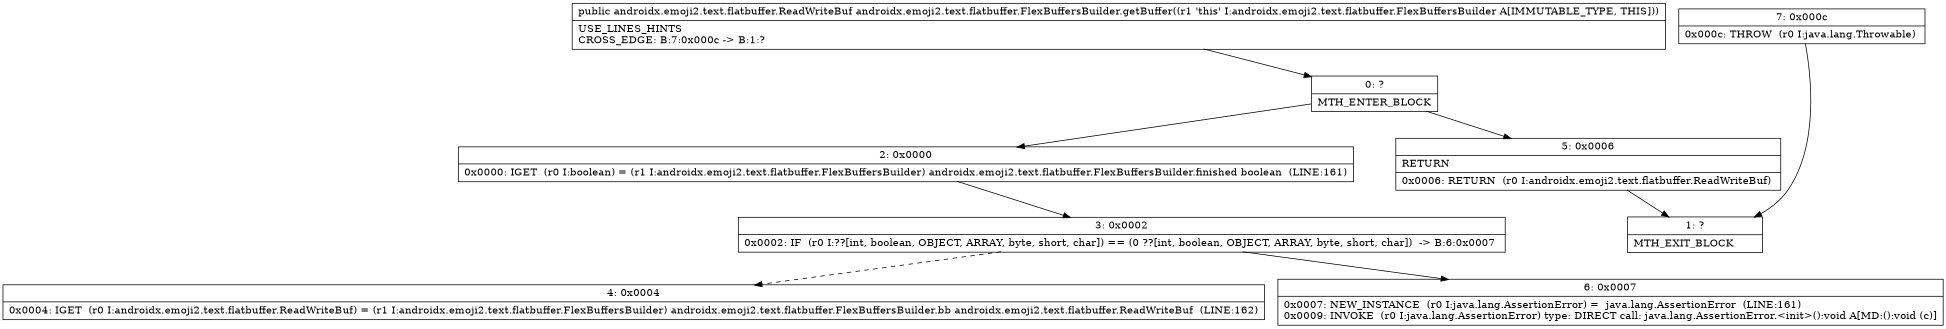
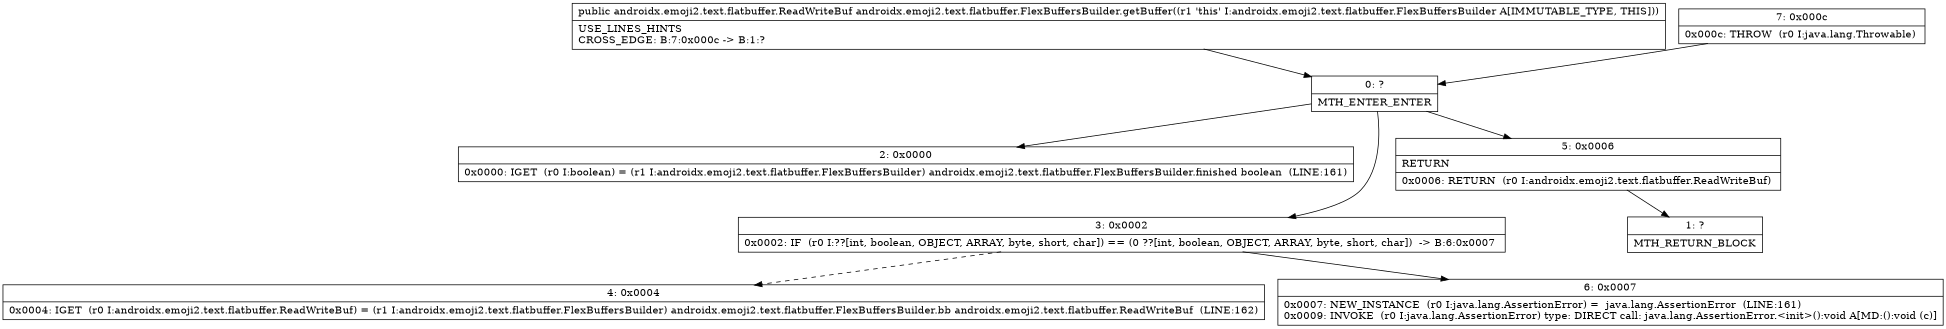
node "0: ?": text "MTH_ENTER_BLOCK" -> "MTH_ENTER_ENTER"
edge "7: 0x000c" -> "1: ?": now "7: 0x000c" -> "0: ?"
edge "2: 0x0000" -> "3: 0x0002": now "0: ?" -> "3: 0x0002"
node "1: ?": text "MTH_EXIT_BLOCK" -> "MTH_RETURN_BLOCK"
